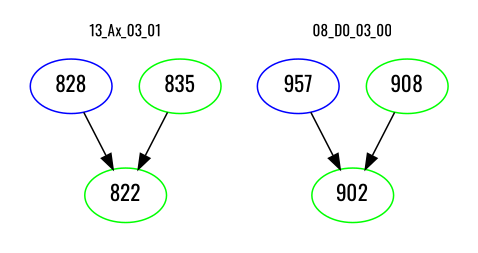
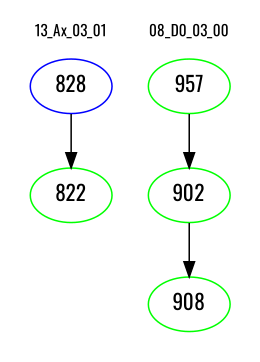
node "835": removed
node "957": color blue -> green
edge "908" -> "902": reversed
